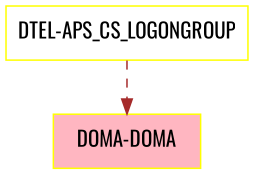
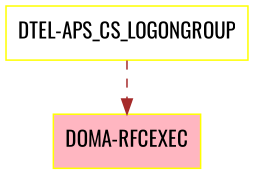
node "DOMA-DOMA": label "DOMA-DOMA" -> "DOMA-RFCEXEC"
